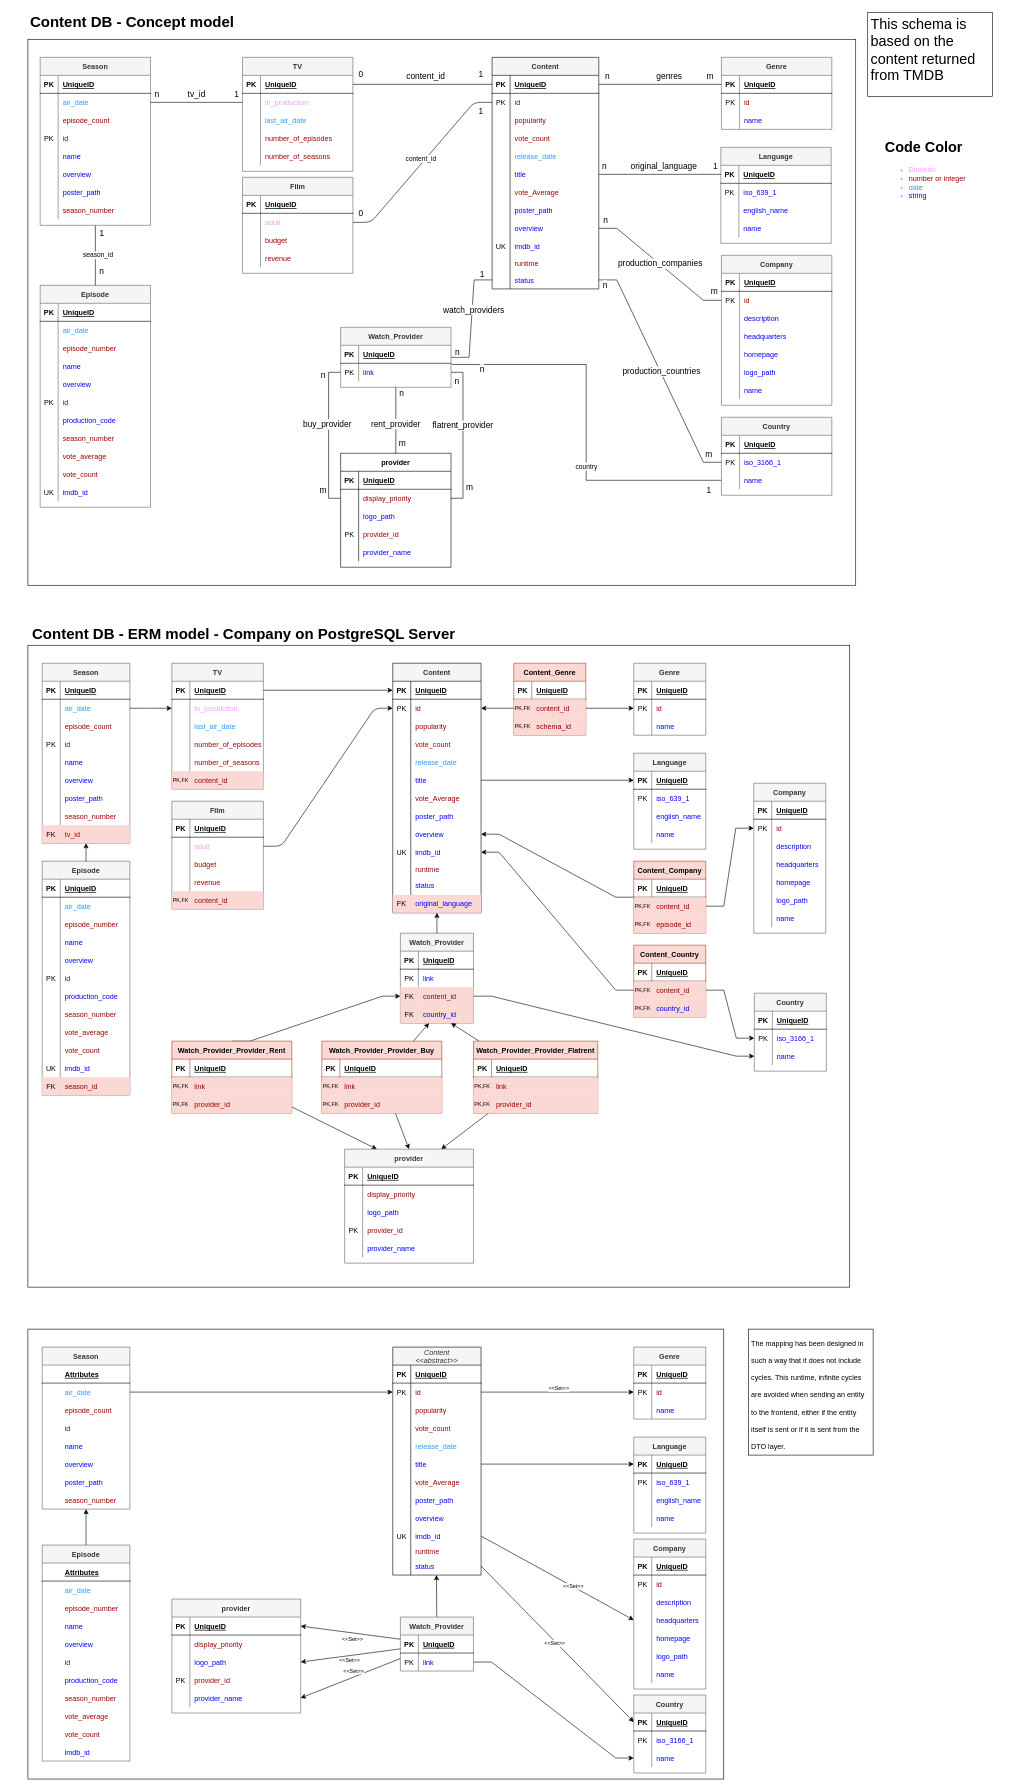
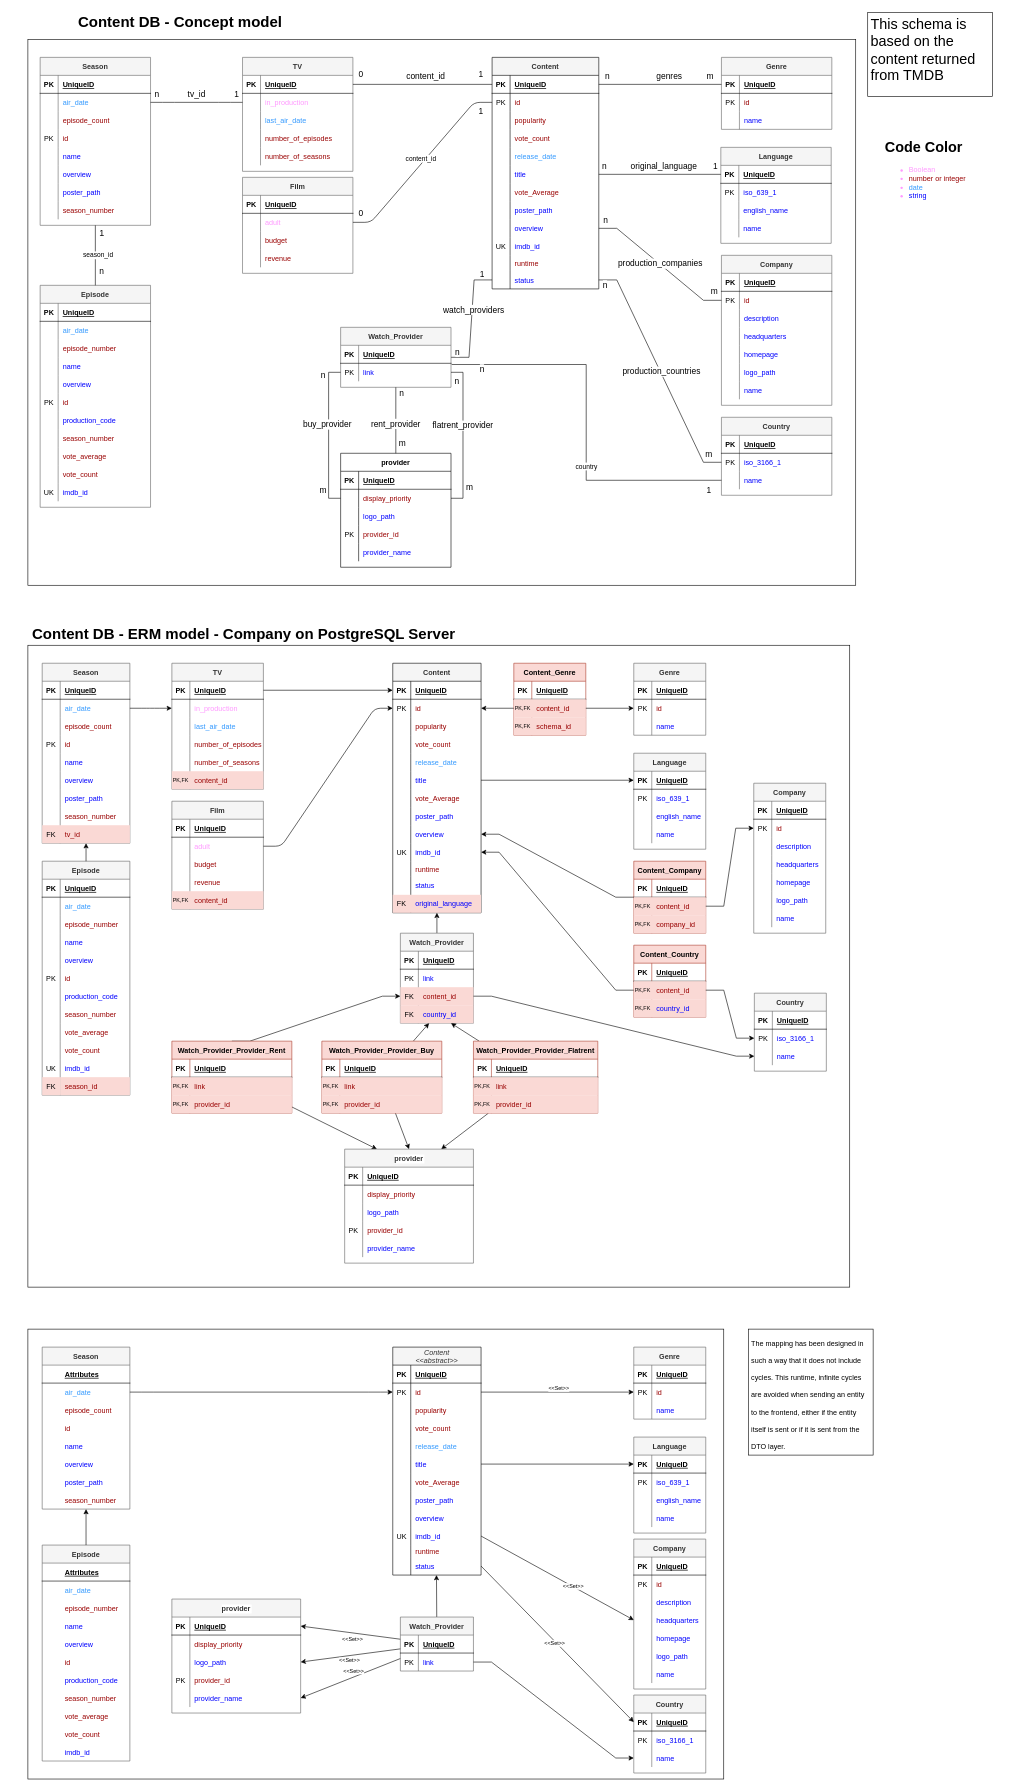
node "Content DB - Concept model": moved (132, 21) -> (180, 21)
node "episode_id": label "episode_id" -> "company_id"
